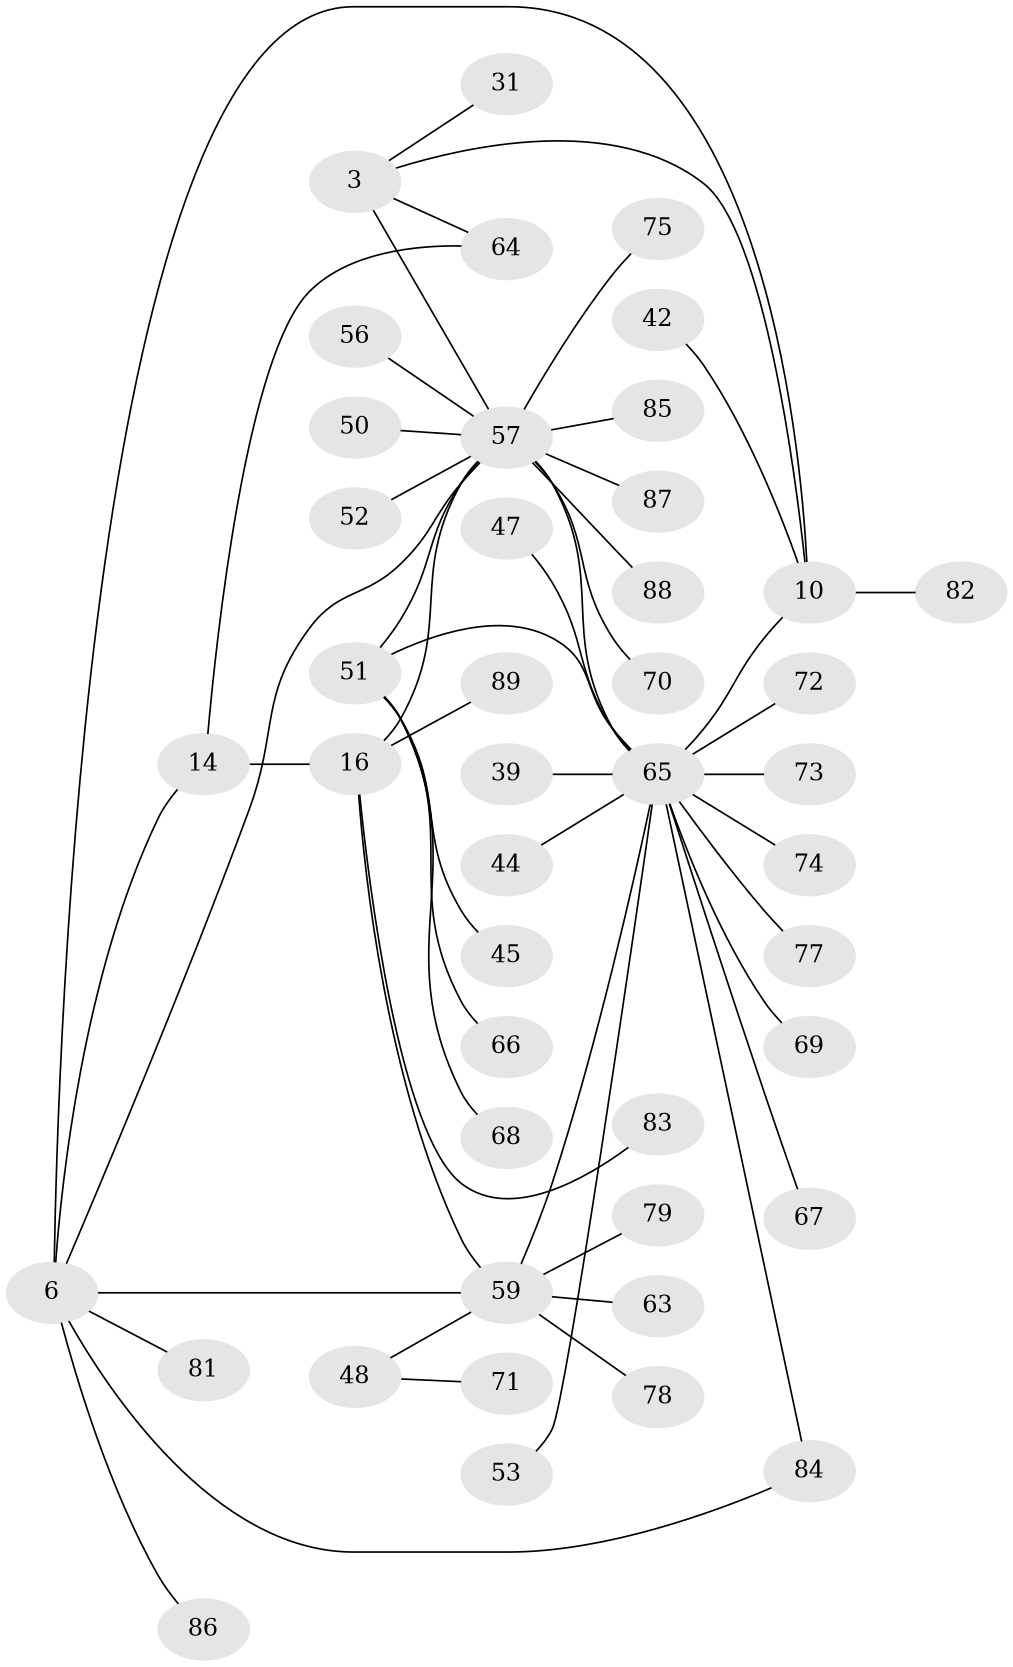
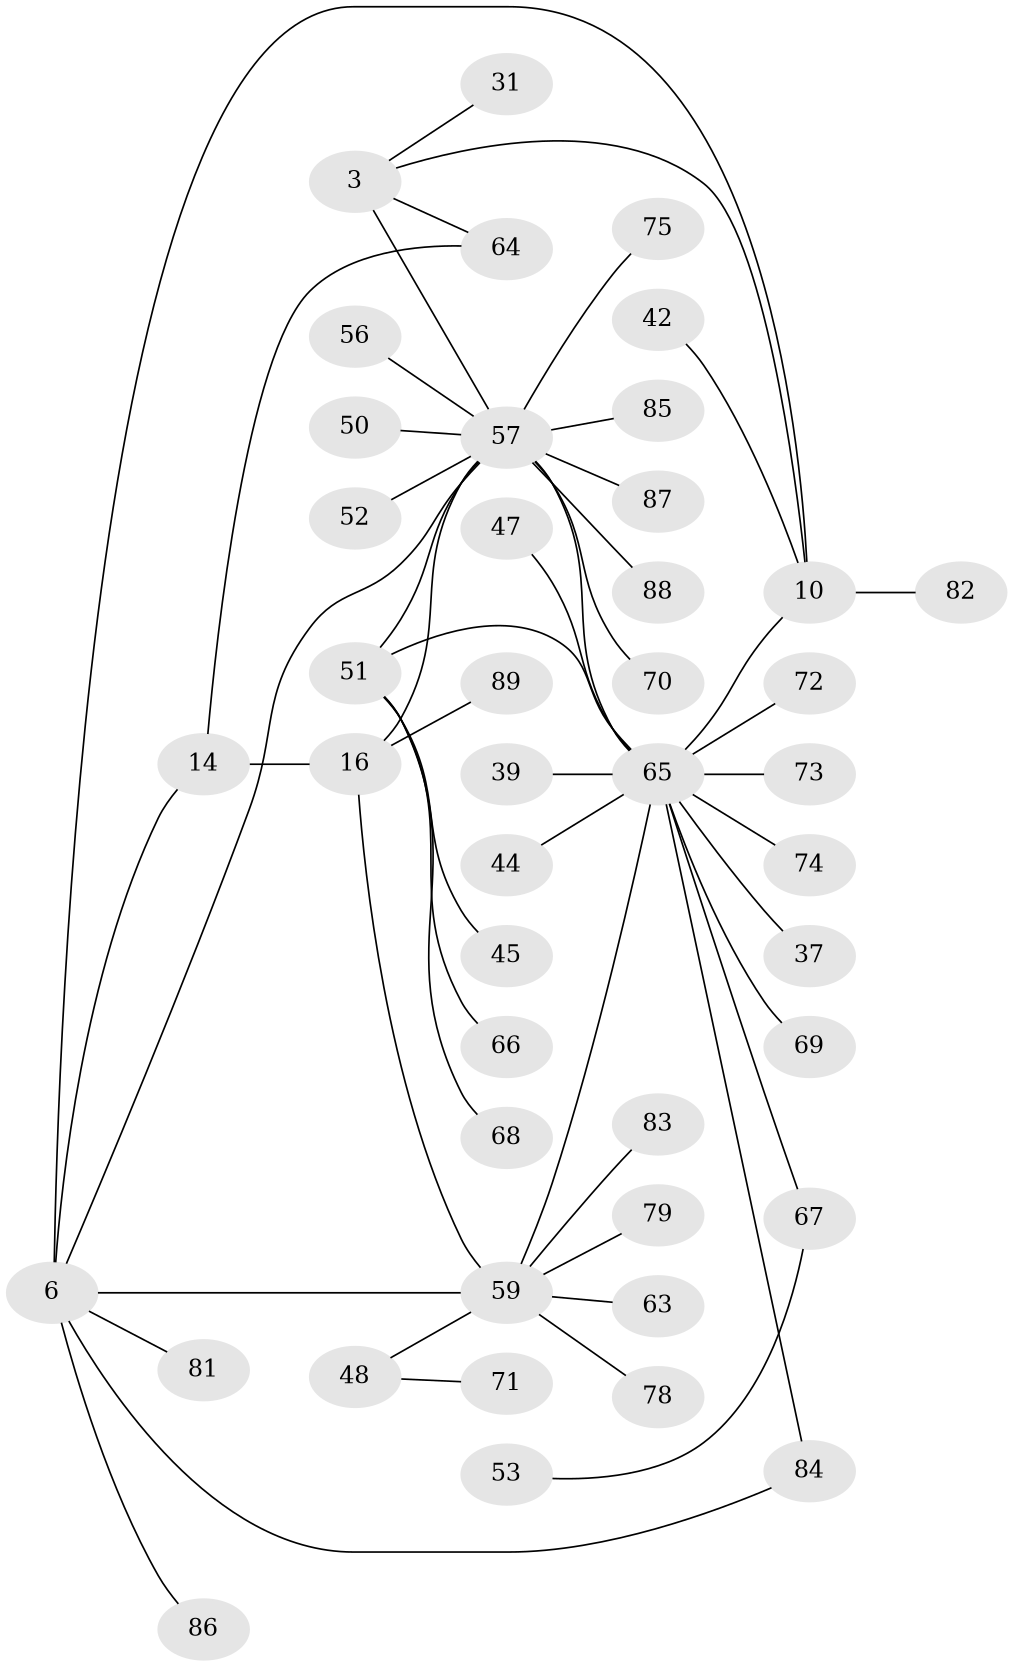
node "77": label "77" -> "37"
edge "65" -- "53": now "67" -- "53"
edge "16" -- "83": now "59" -- "83"
